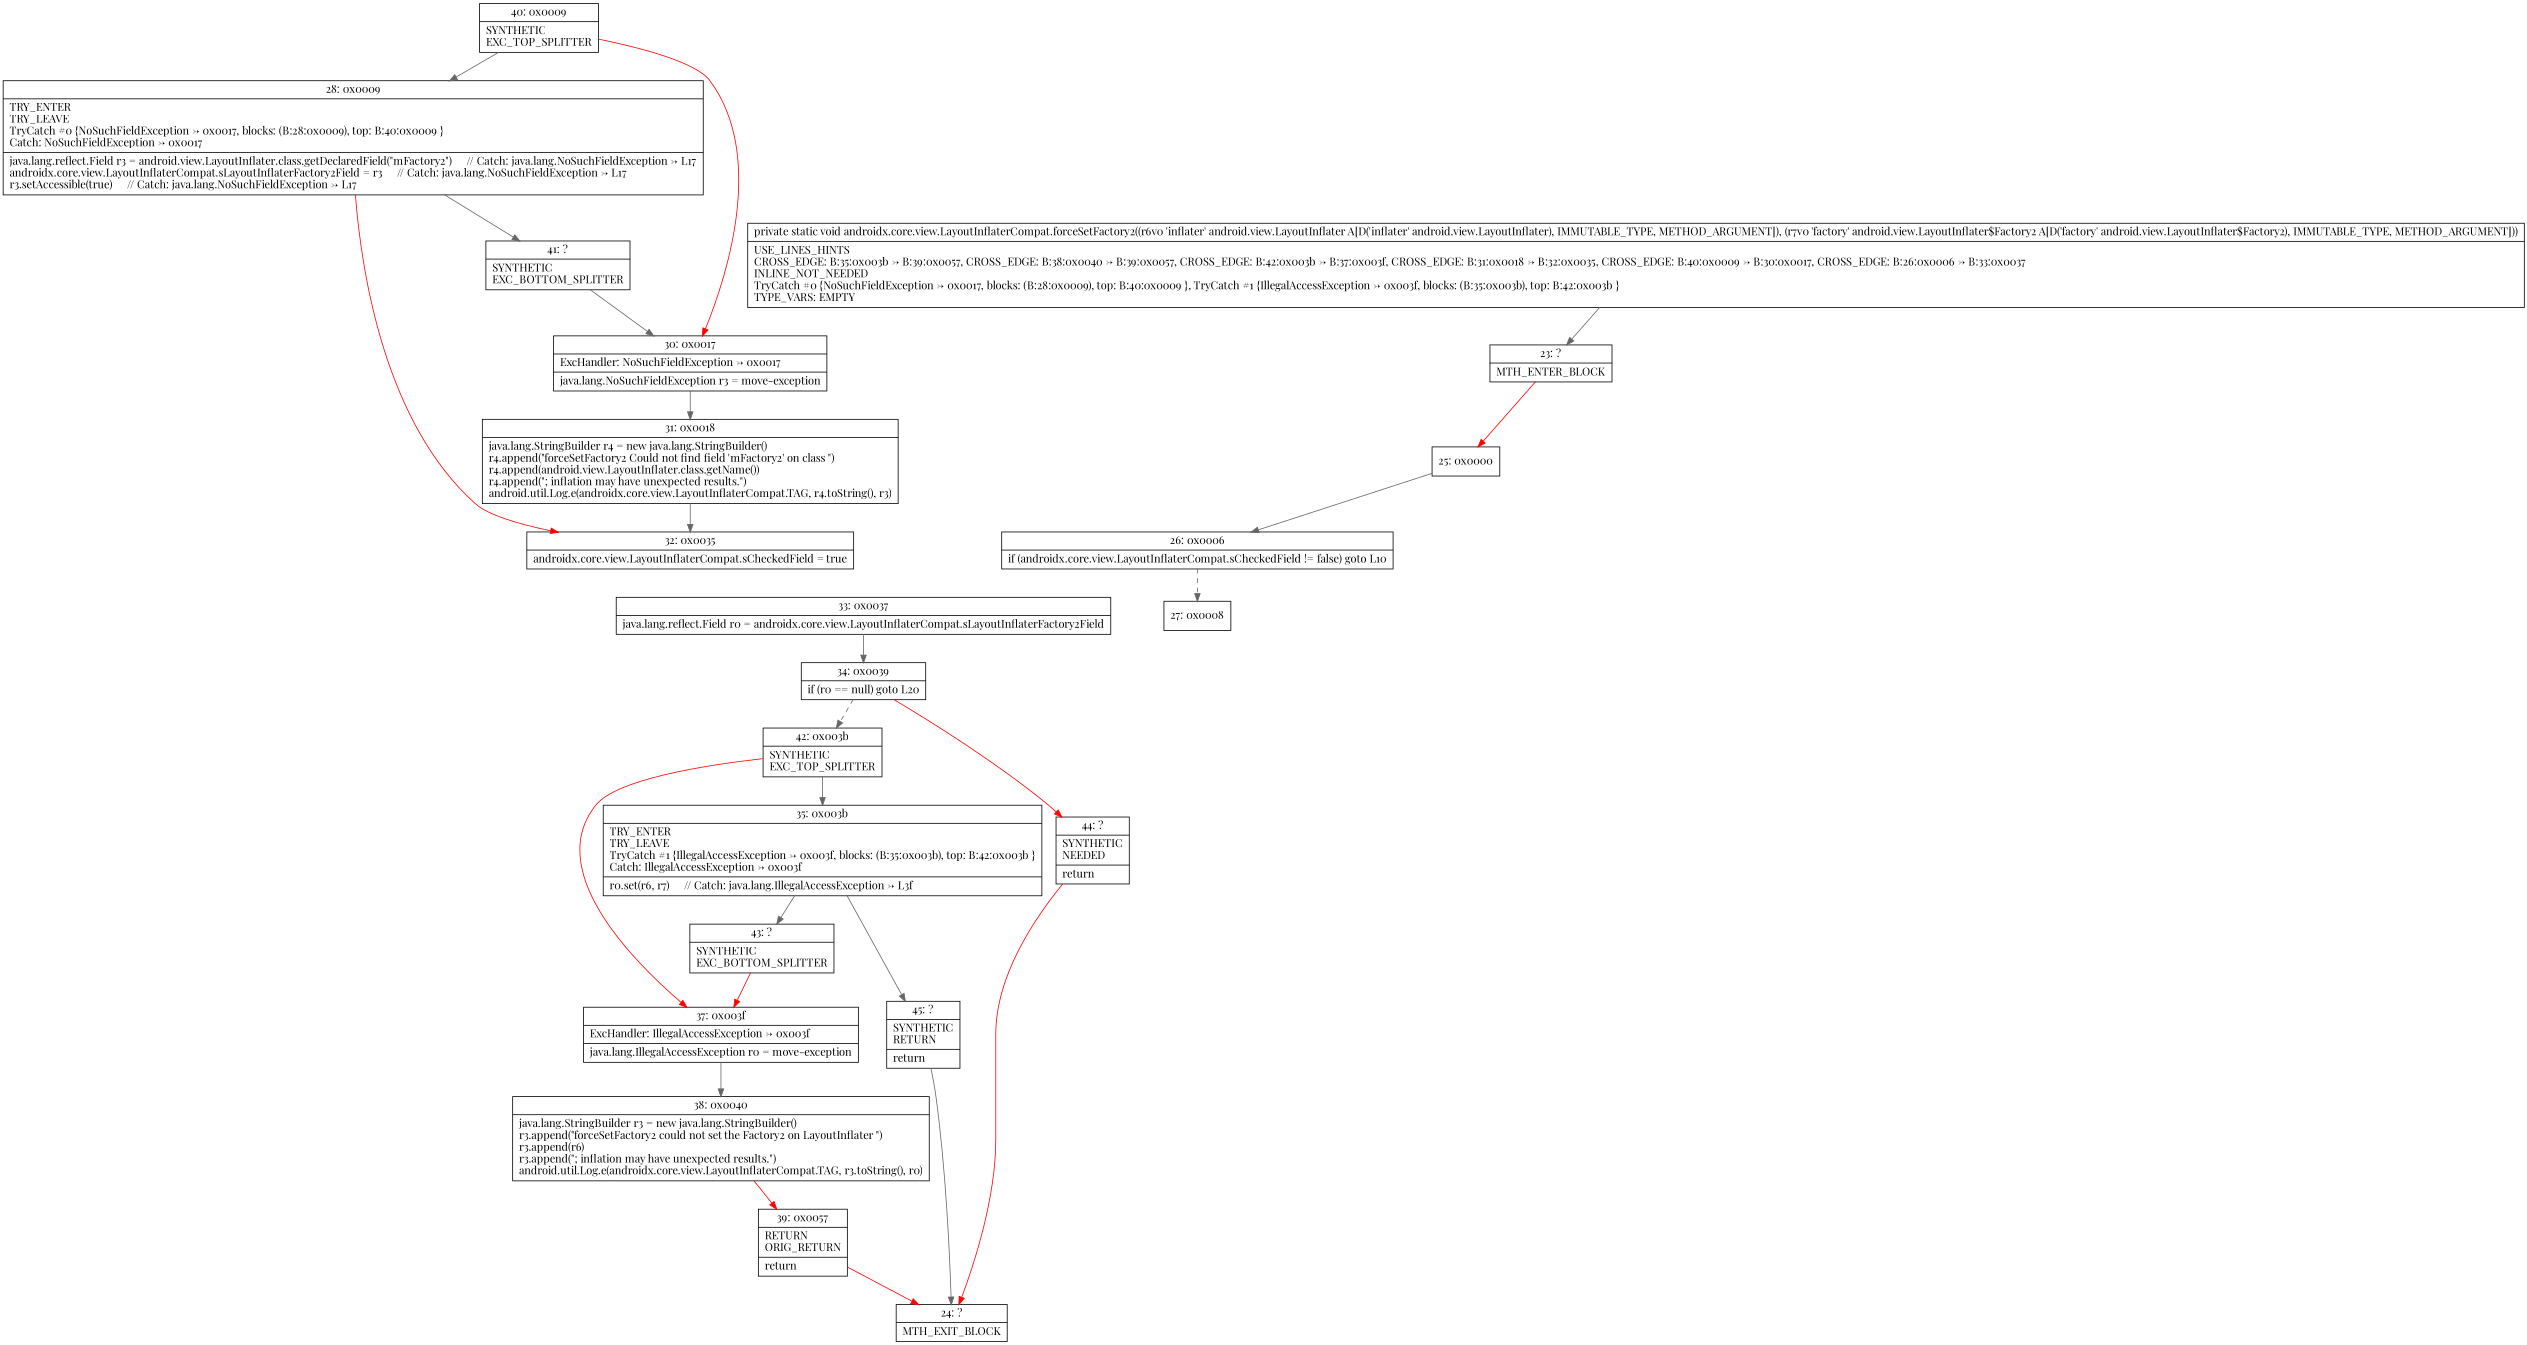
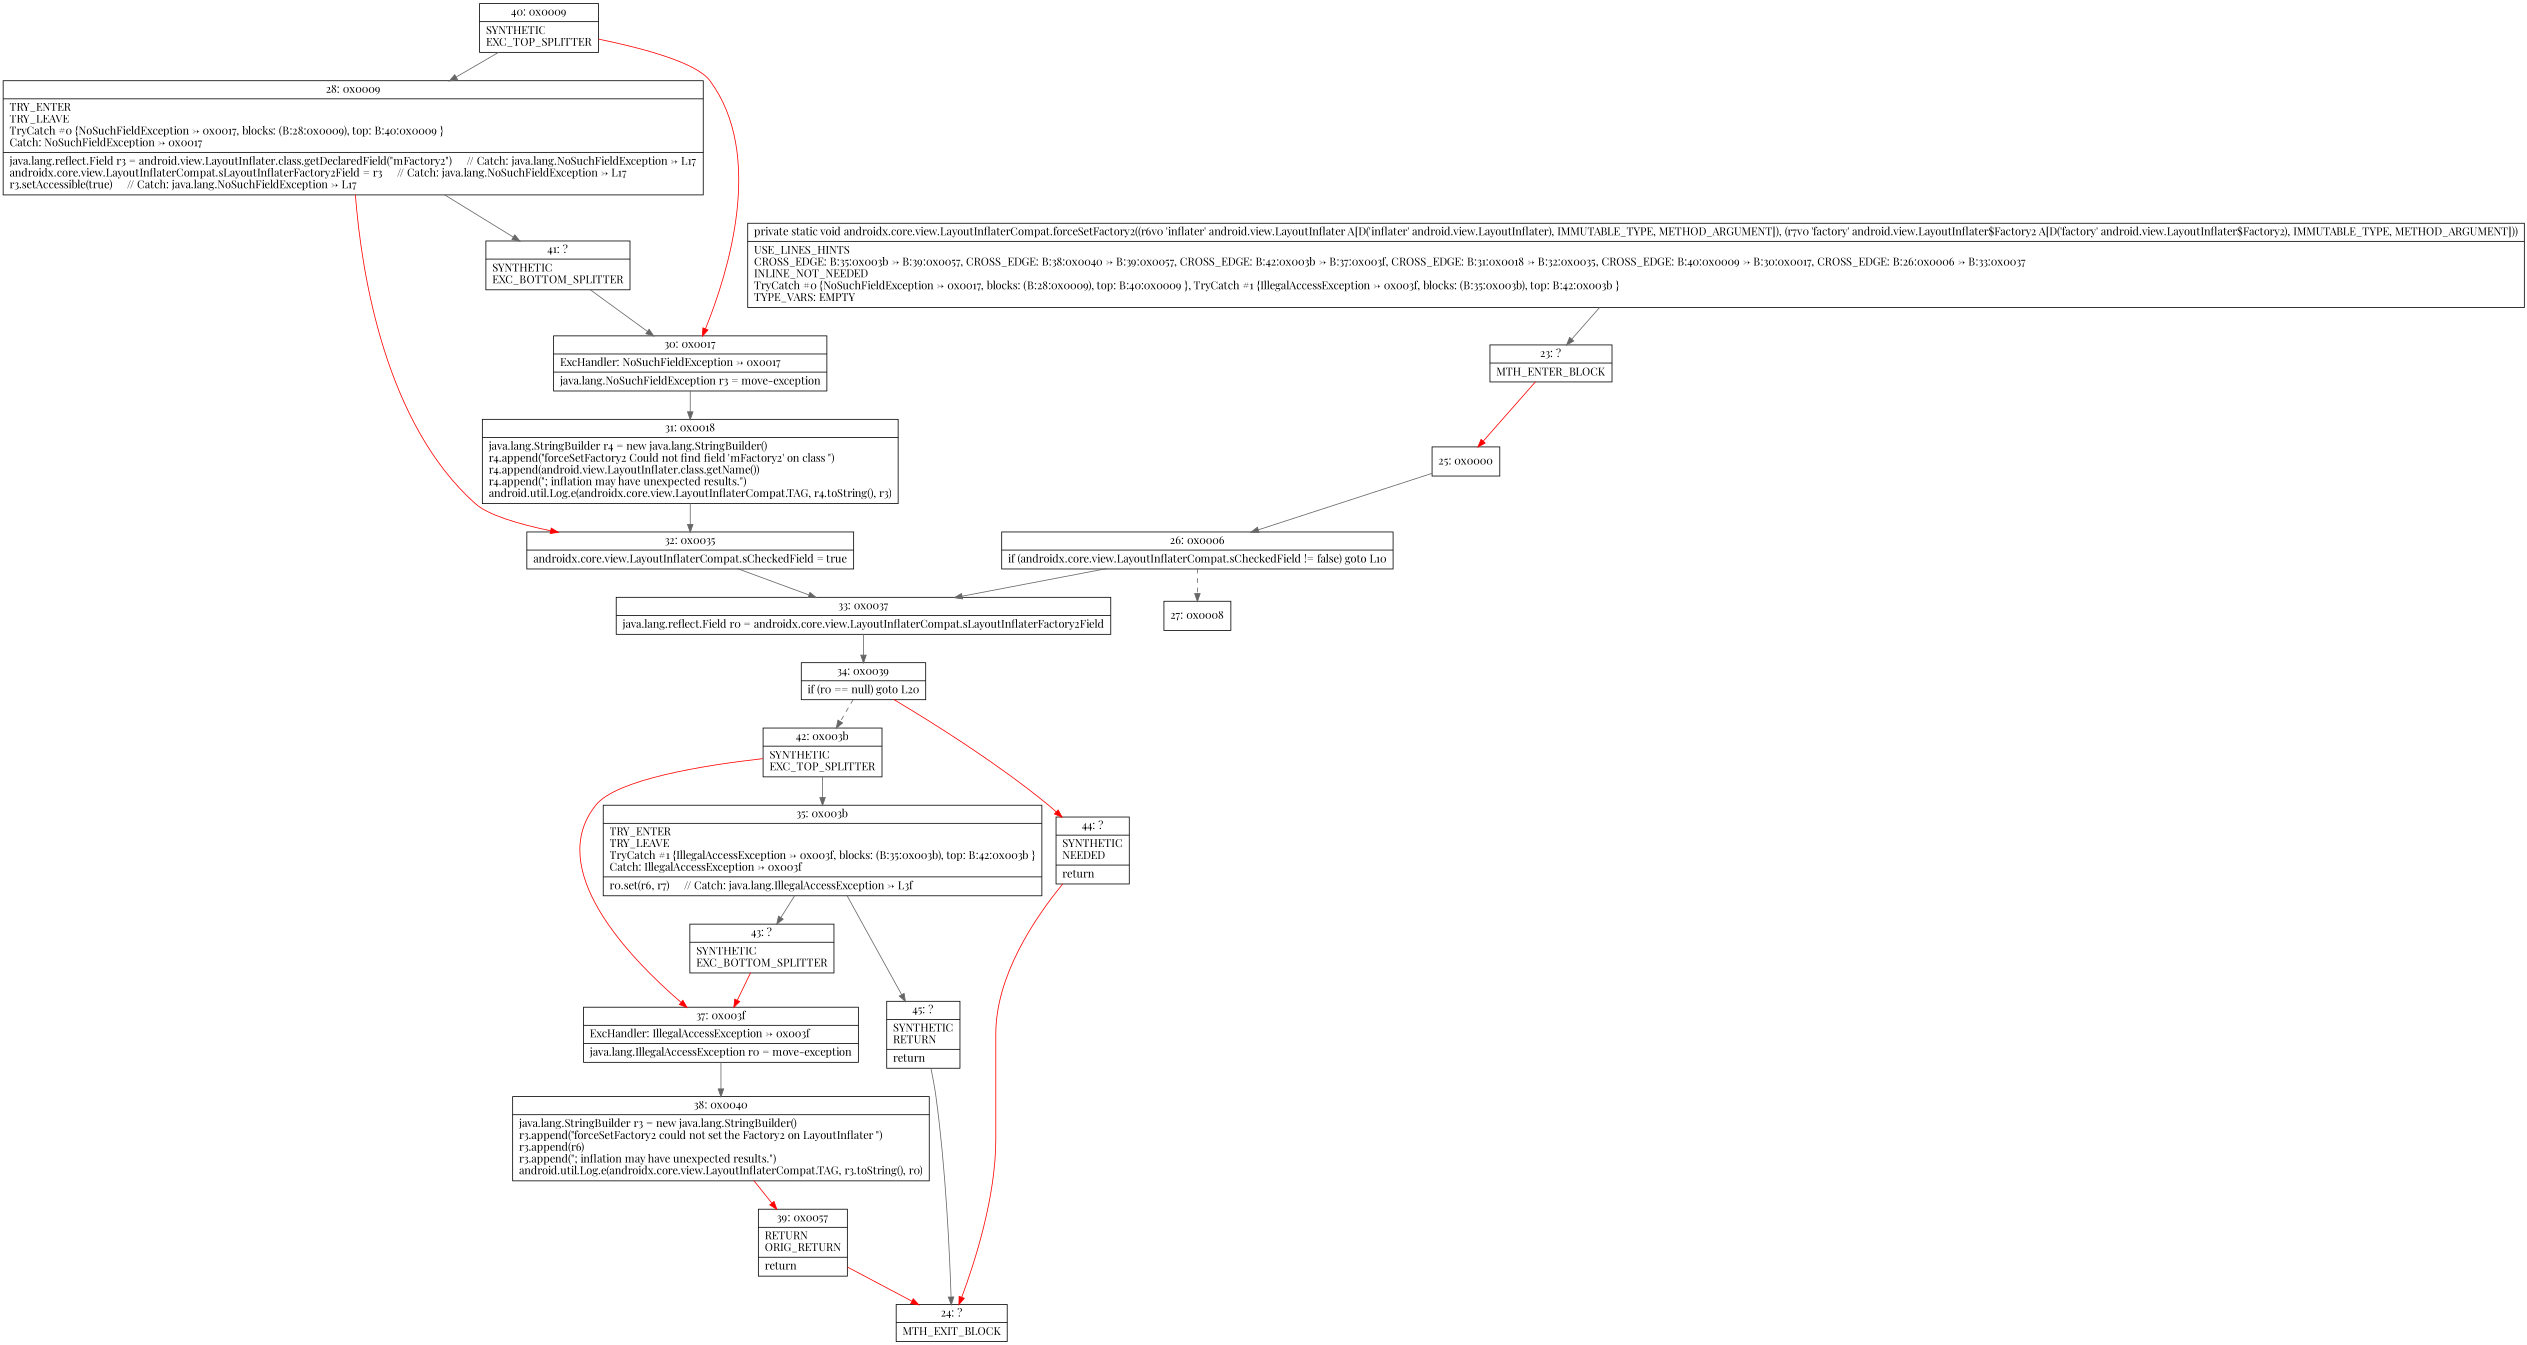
edge "32: 0x0035" -> "33: 0x0037": added
edge "26: 0x0006" -> "33: 0x0037": added
